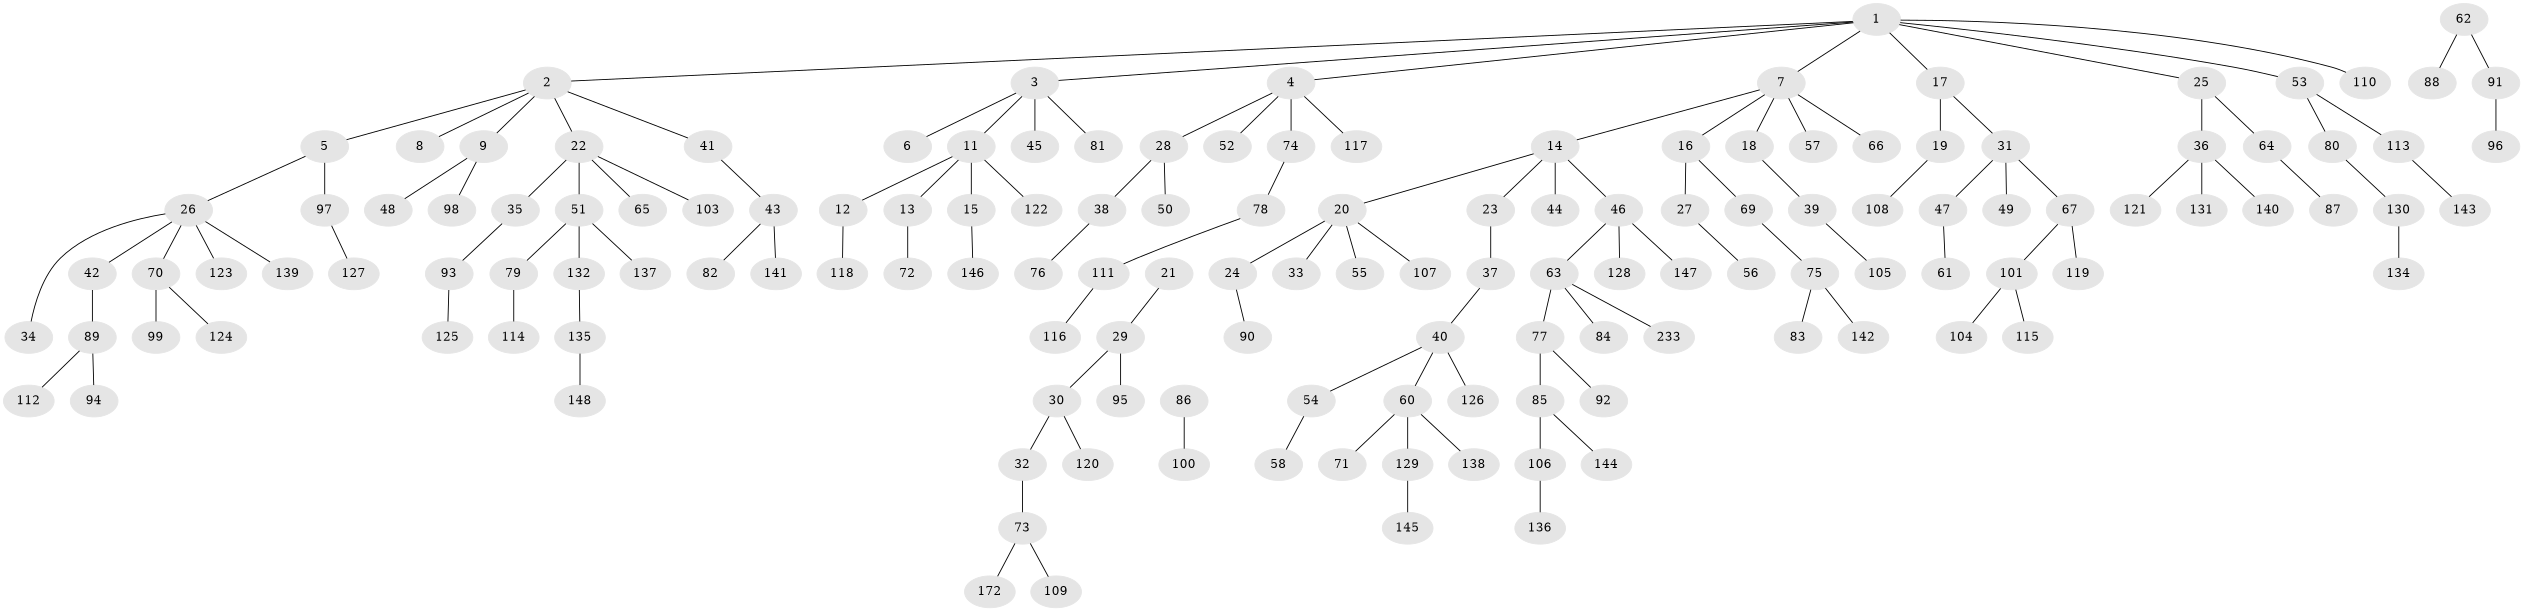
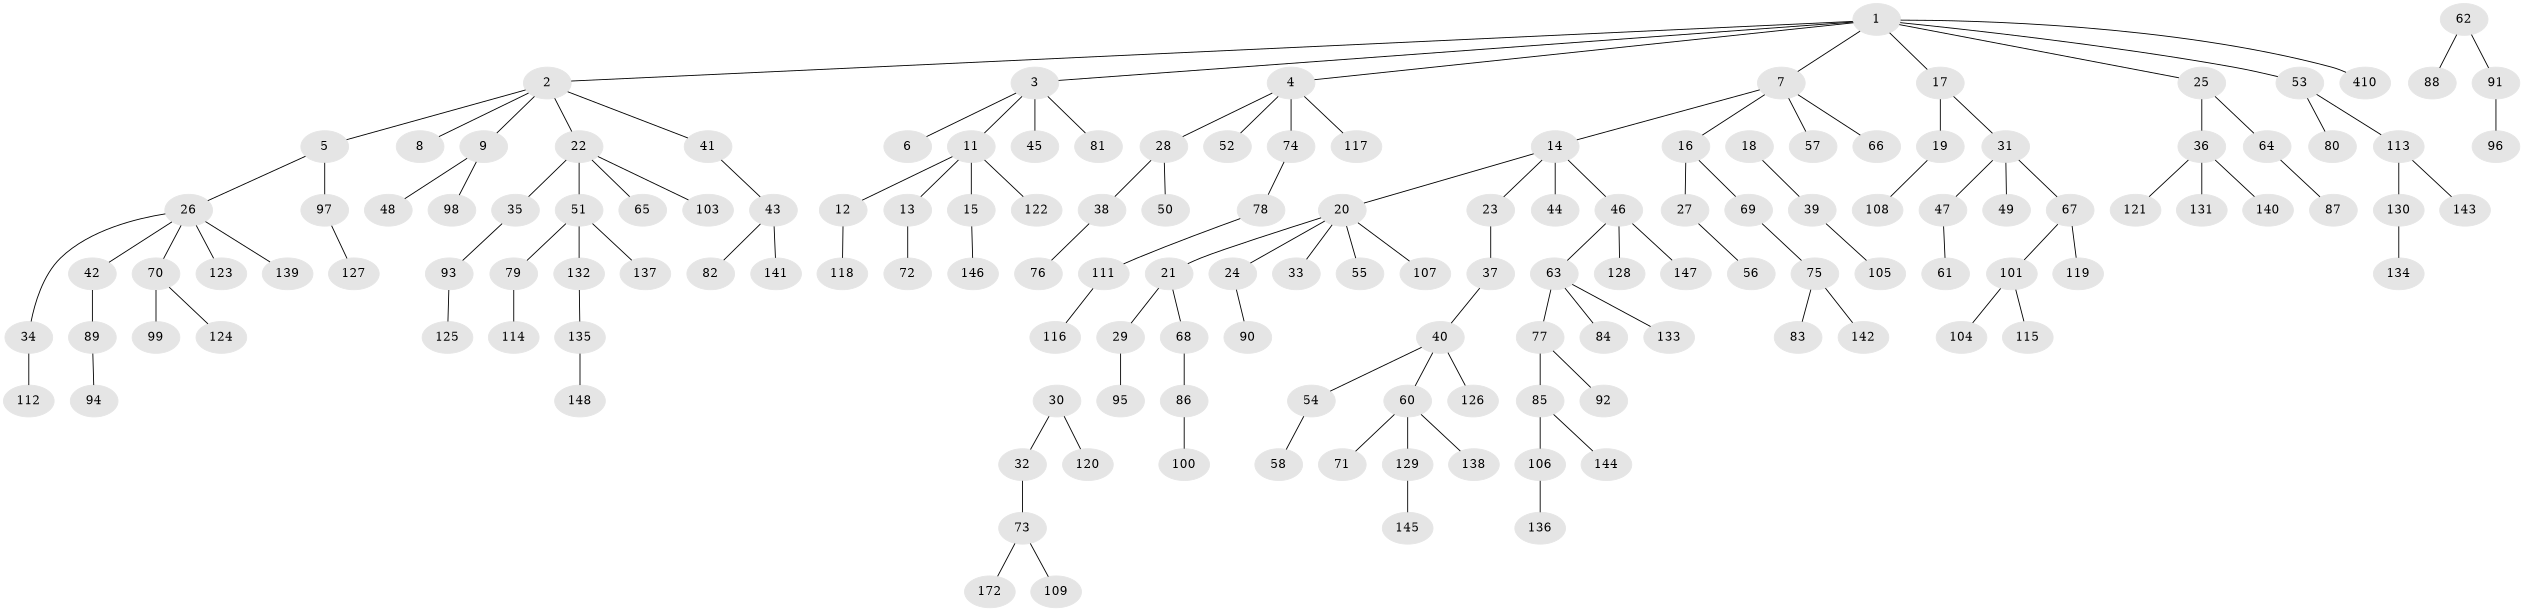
node "110": label "110" -> "410"
edge "7" -- "18": removed
edge "80" -- "130": now "113" -- "130"
edge "20" -- "21": added
node "68": added
node "233": label "233" -> "133"
edge "89" -- "112": now "34" -- "112"
edge "29" -- "30": removed
